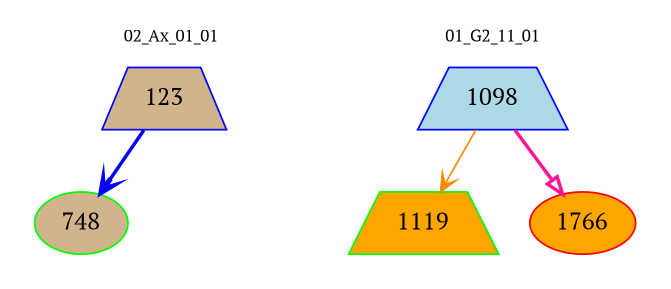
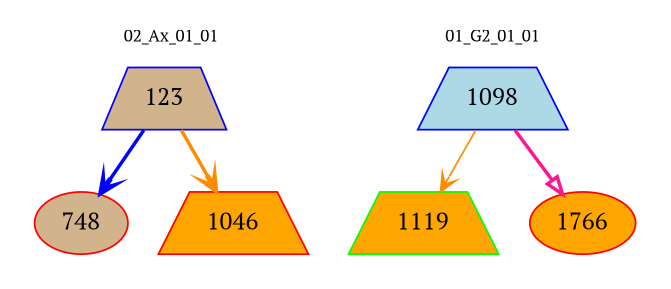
cluster "01_G2_11_01": label "01_G2_11_01" -> "01_G2_01_01"
node "748": color green -> red
node "1046": added
